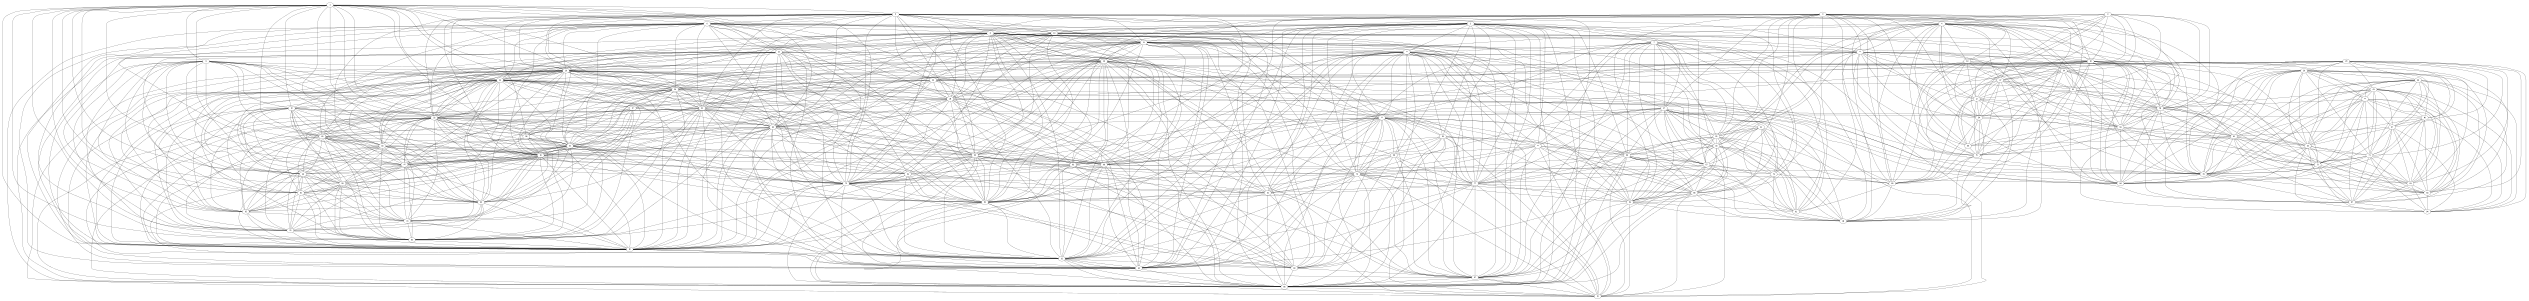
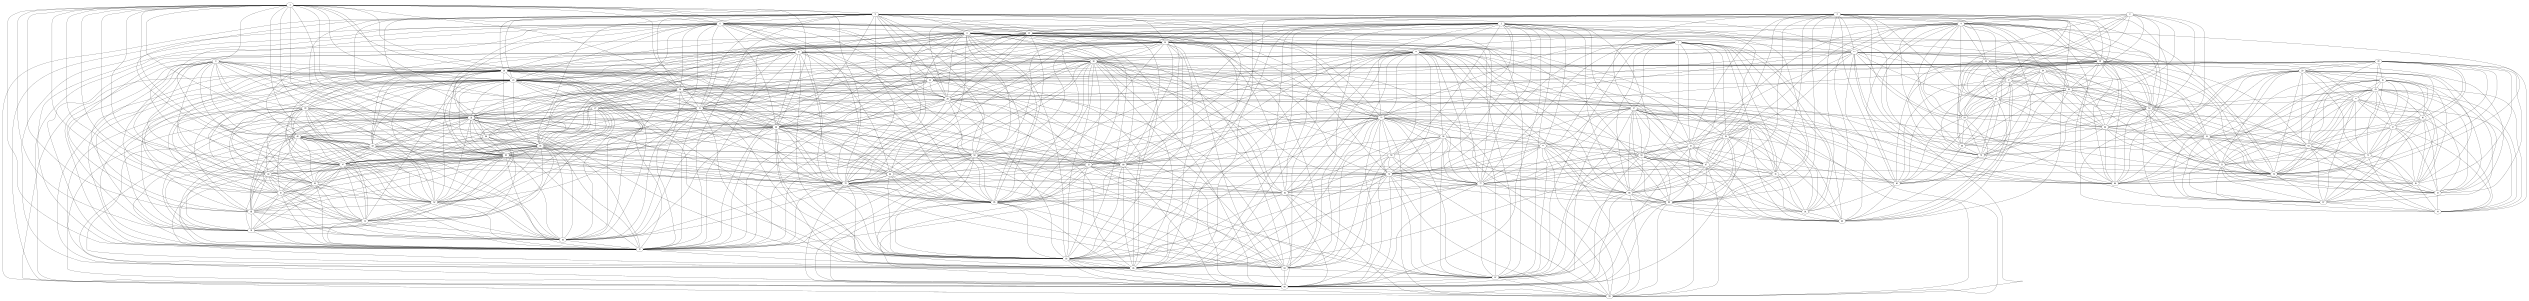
edge "31" -- "65": now "86" -- "65"
